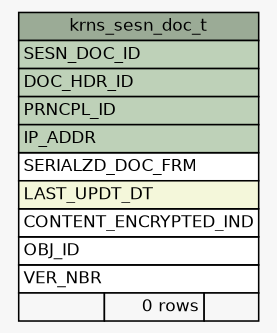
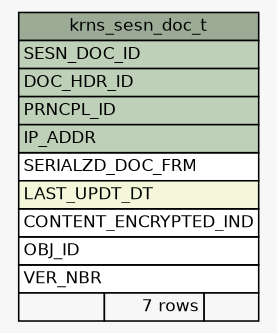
node "krns_sesn_doc_t": text "0 rows" -> "7 rows"
